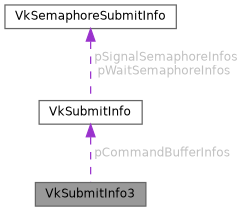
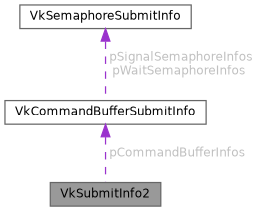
node "VkSubmitInfo": label "VkSubmitInfo" -> "VkCommandBufferSubmitInfo"
node "VkSubmitInfo3": label "VkSubmitInfo3" -> "VkSubmitInfo2"
